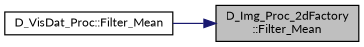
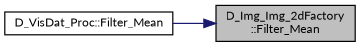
node "D_Img_Proc_2dFactory ::Filter_Mean": label "D_Img_Proc_2dFactory ::Filter_Mean" -> "D_Img_Img_2dFactory ::Filter_Mean"
